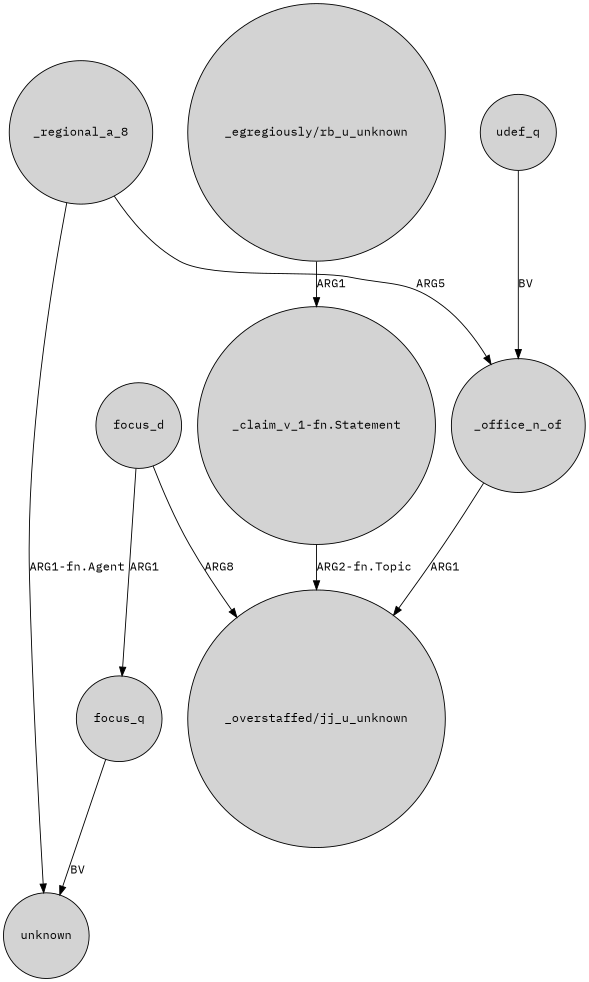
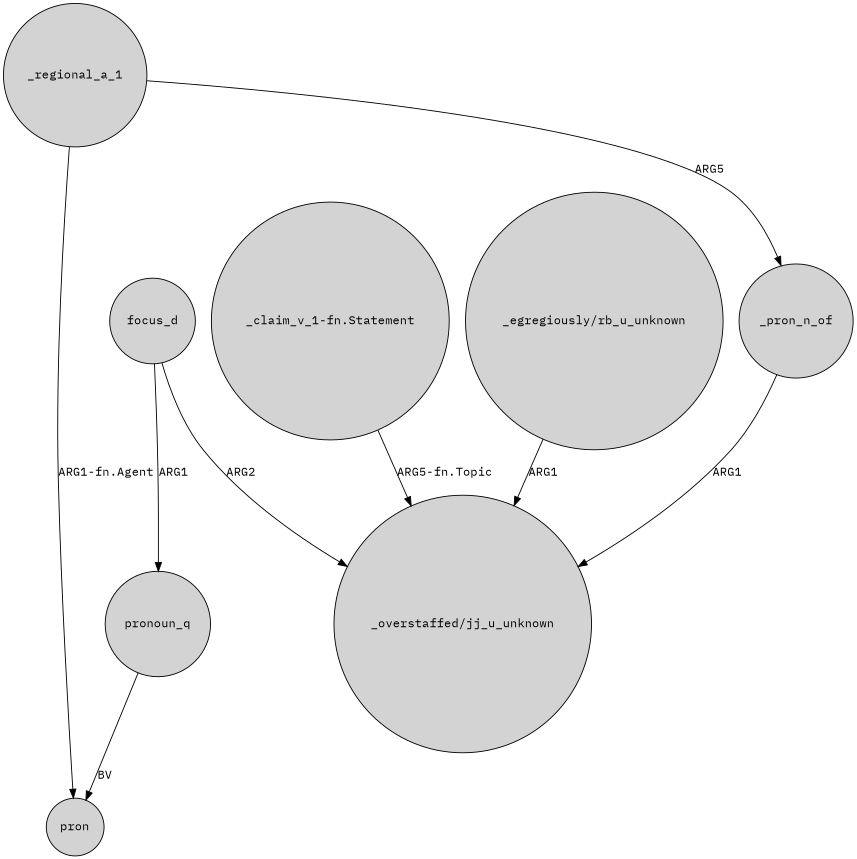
node "_regional_a_8": label "_regional_a_8" -> "_regional_a_1"
node "udef_q": removed
edge "_egregiously/rb_u_unknown" -> "_claim_v_1-fn.Statement": now "_egregiously/rb_u_unknown" -> "_overstaffed/jj_u_unknown"
node "_office_n_of": label "_office_n_of" -> "_pron_n_of"
edge "focus_d" -> "_overstaffed/jj_u_unknown": label "ARG8" -> "ARG2"
edge "_claim_v_1-fn.Statement" -> "_overstaffed/jj_u_unknown": label "ARG2-fn.Topic" -> "ARG5-fn.Topic"
node "focus_q": label "focus_q" -> "pronoun_q"
node "unknown": label "unknown" -> "pron"
